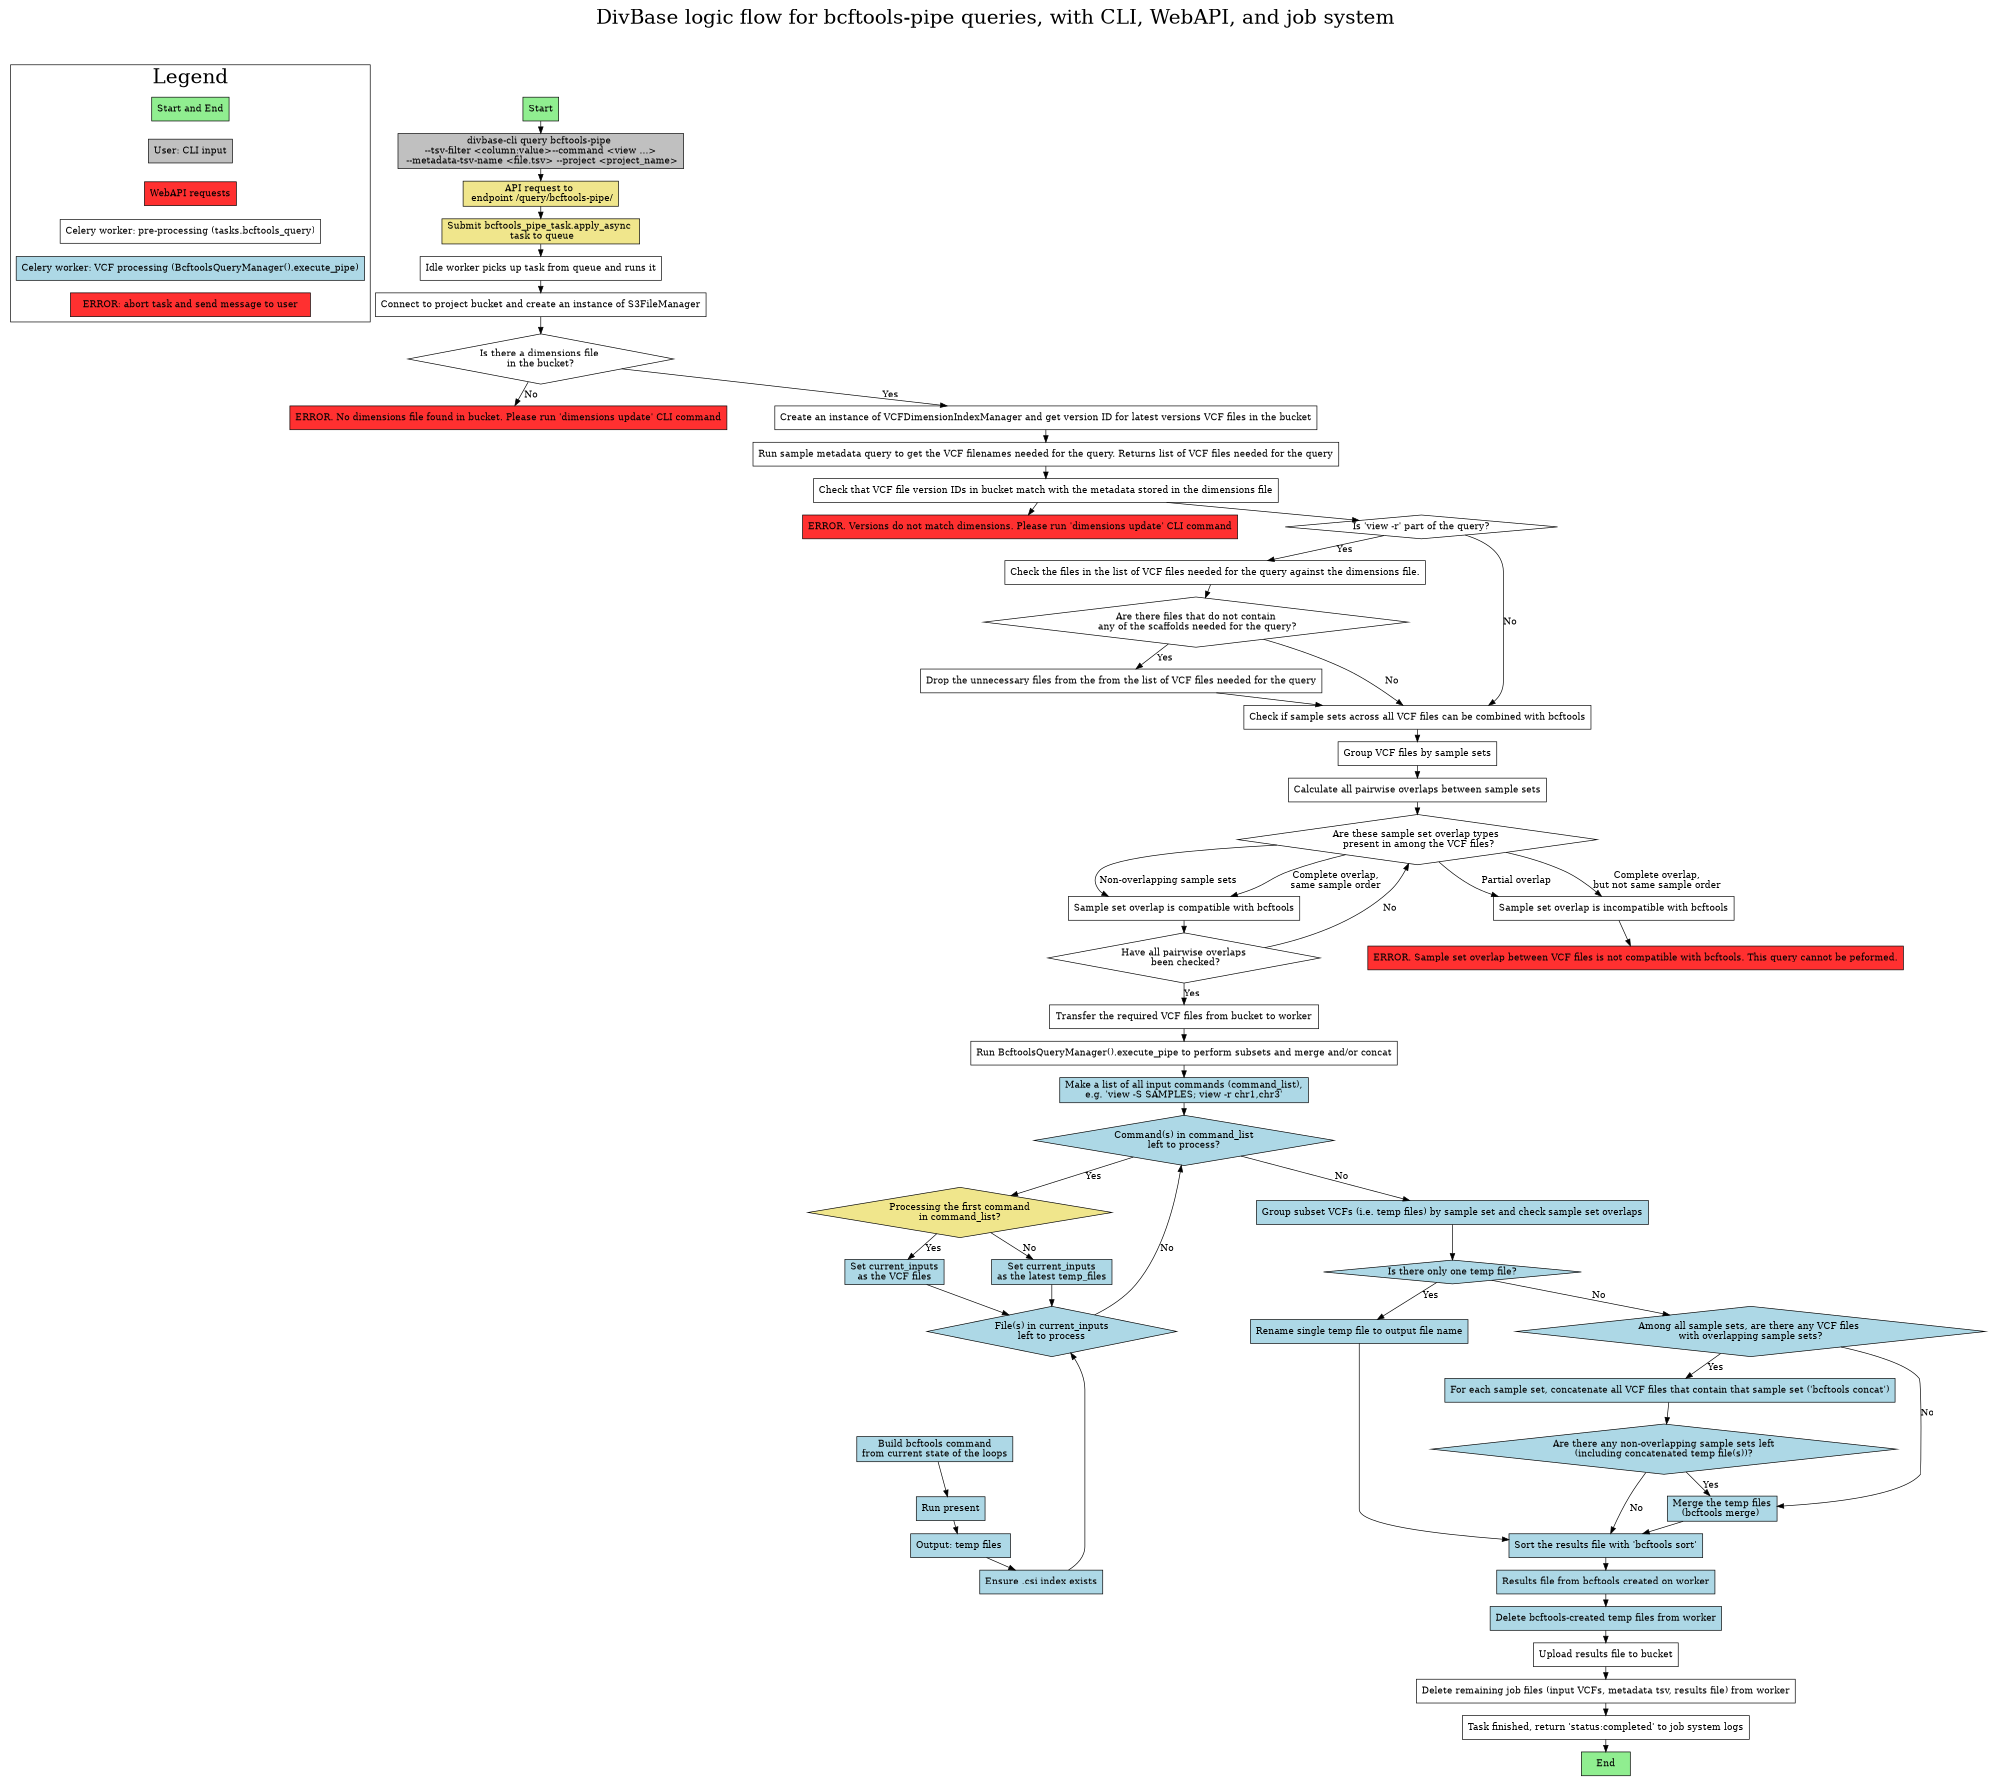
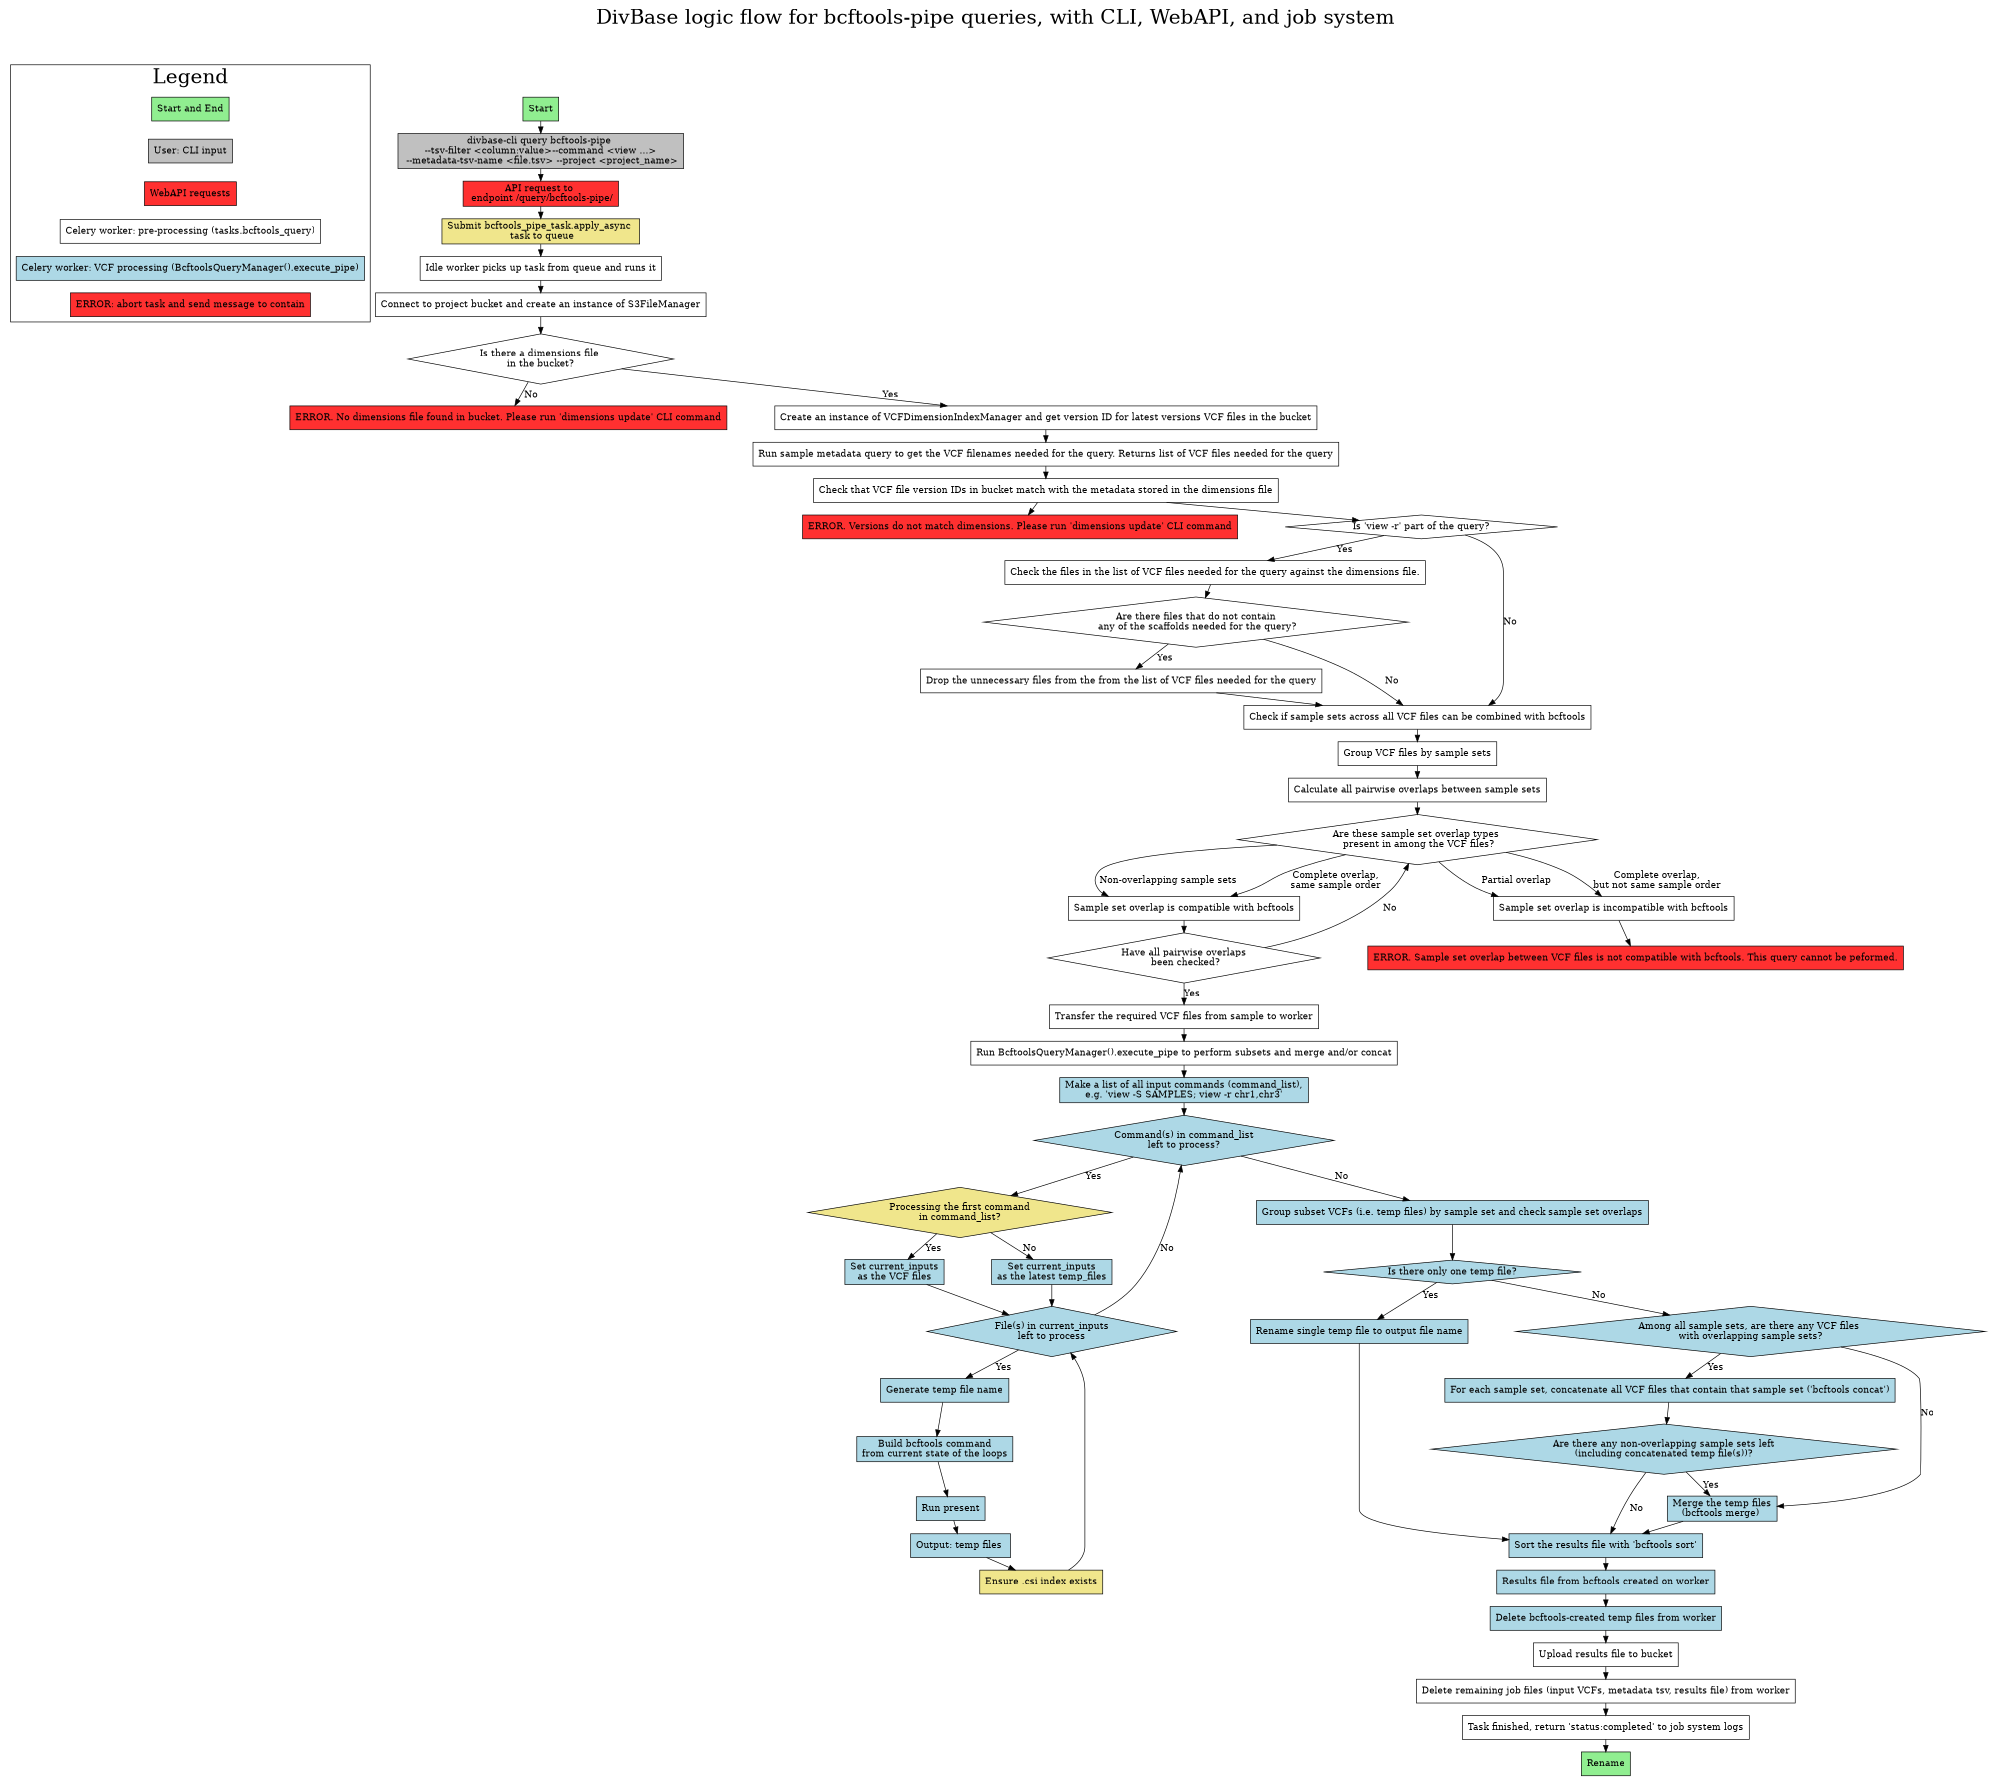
node "API request to endpoint /query/bcftools-pipe/": fillcolor khaki -> firebrick1
node "ERROR: abort task and send message to user": label "ERROR: abort task and send message to user" -> "ERROR: abort task and send message to contain"
node "Transfer the required VCF files from bucket to worker": label "Transfer the required VCF files from bucket to worker" -> "Transfer the required VCF files from sample to worker"
node "Generate temp file name": added
node "Ensure .csi index exists": fillcolor lightblue -> khaki
node "End": label "End" -> "Rename"
